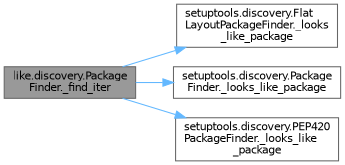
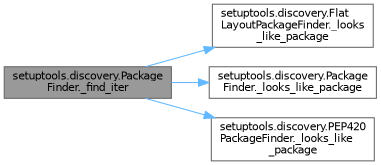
node "like.discovery.Package Finder._find_iter": label "like.discovery.Package Finder._find_iter" -> "setuptools.discovery.Package Finder._find_iter"
